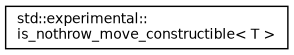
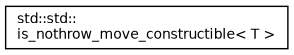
node "std::experimental:: is_nothrow_move_constructible< T >": label "std::experimental:: is_nothrow_move_constructible< T >" -> "std::std:: is_nothrow_move_constructible< T >"
